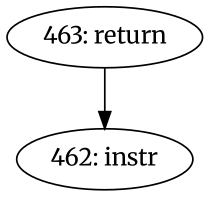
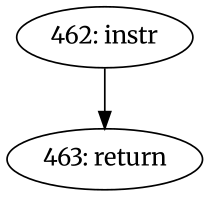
edge "463: return" -> "462: instr": reversed
